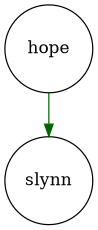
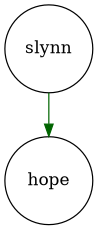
edge "hope" -> "slynn": reversed
